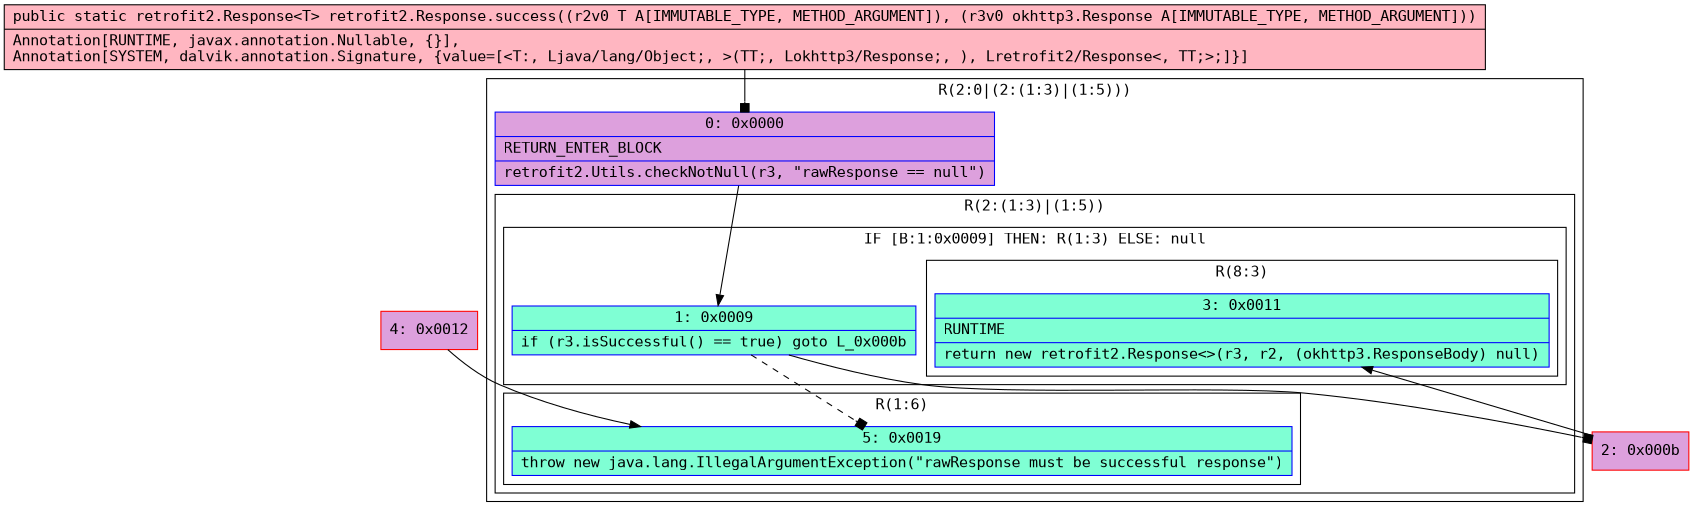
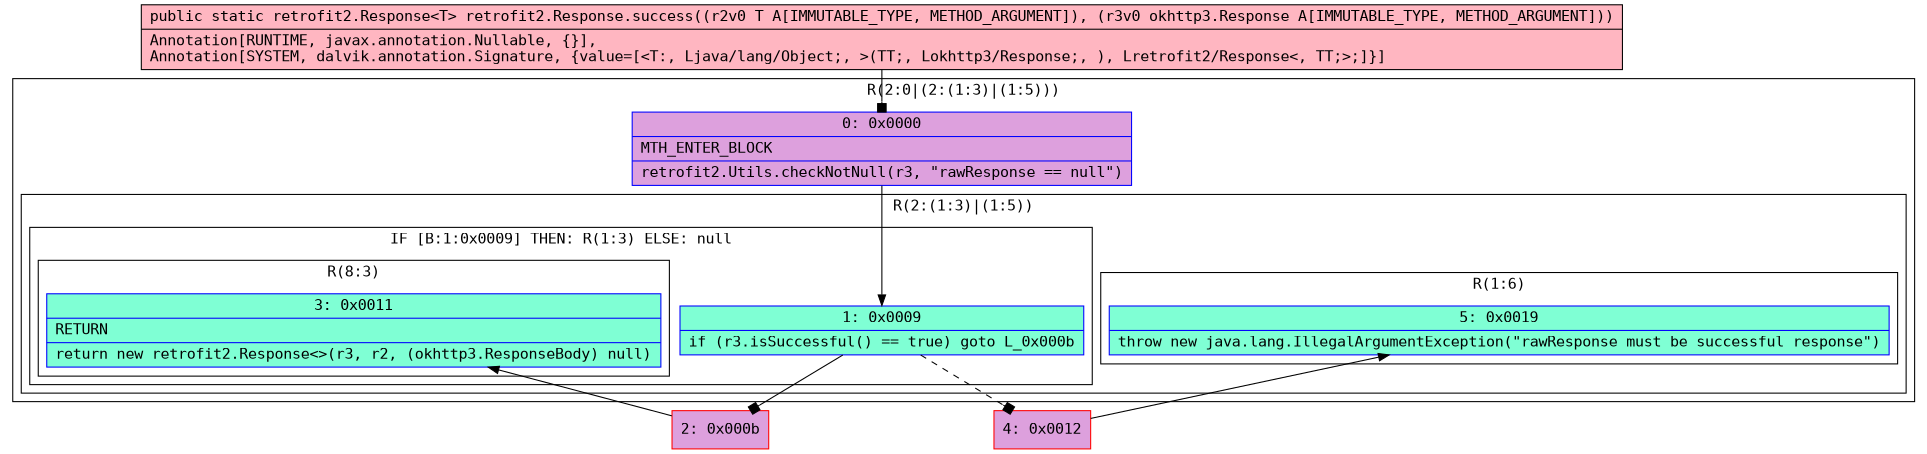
node "0: 0x0000": text "RETURN_ENTER_BLOCK" -> "MTH_ENTER_BLOCK"
node "3: 0x0011": text "RUNTIME" -> "RETURN"
edge "1: 0x0009" -> "5: 0x0019": now "1: 0x0009" -> "4: 0x0012"
